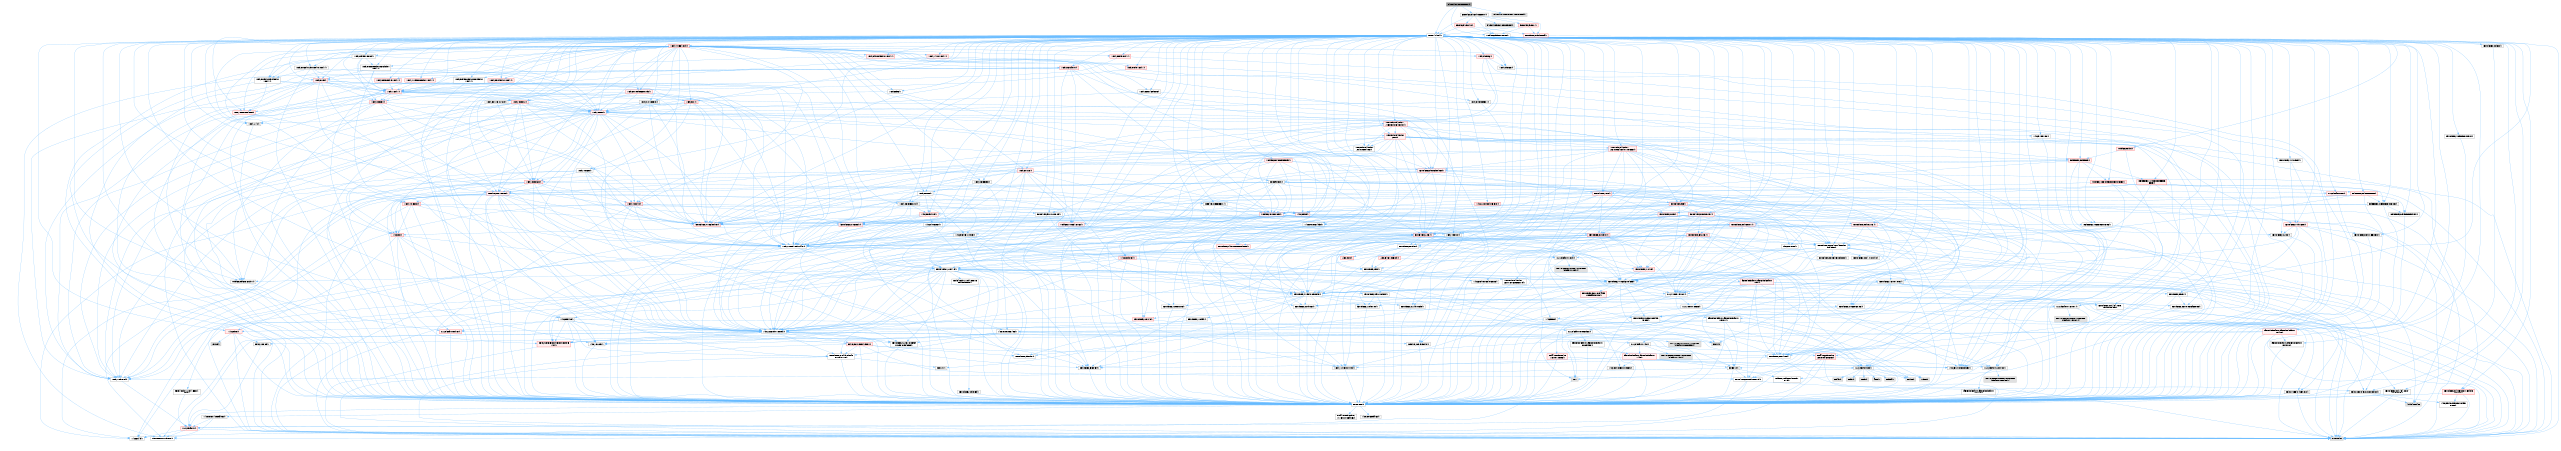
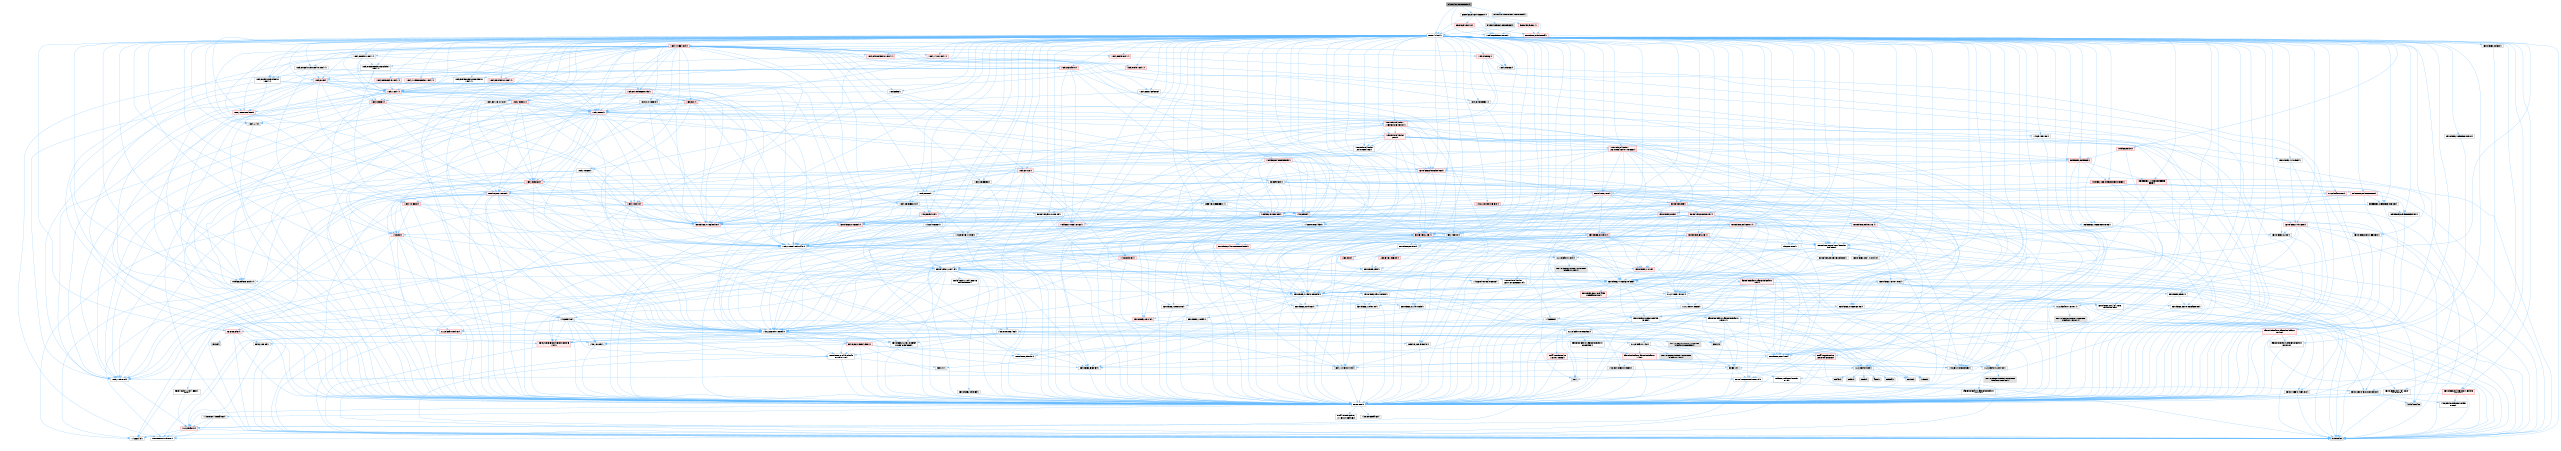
node "Math/ObjectMacros.h": label "Math/ObjectMacros.h" -> "Math/RotationMatrix.h"
edge "Math/Rotator.h" -> "Misc/Parse.h": added
node "Misc/Char.h": label "Misc/Char.h" -> "Reverse/Char.h"
